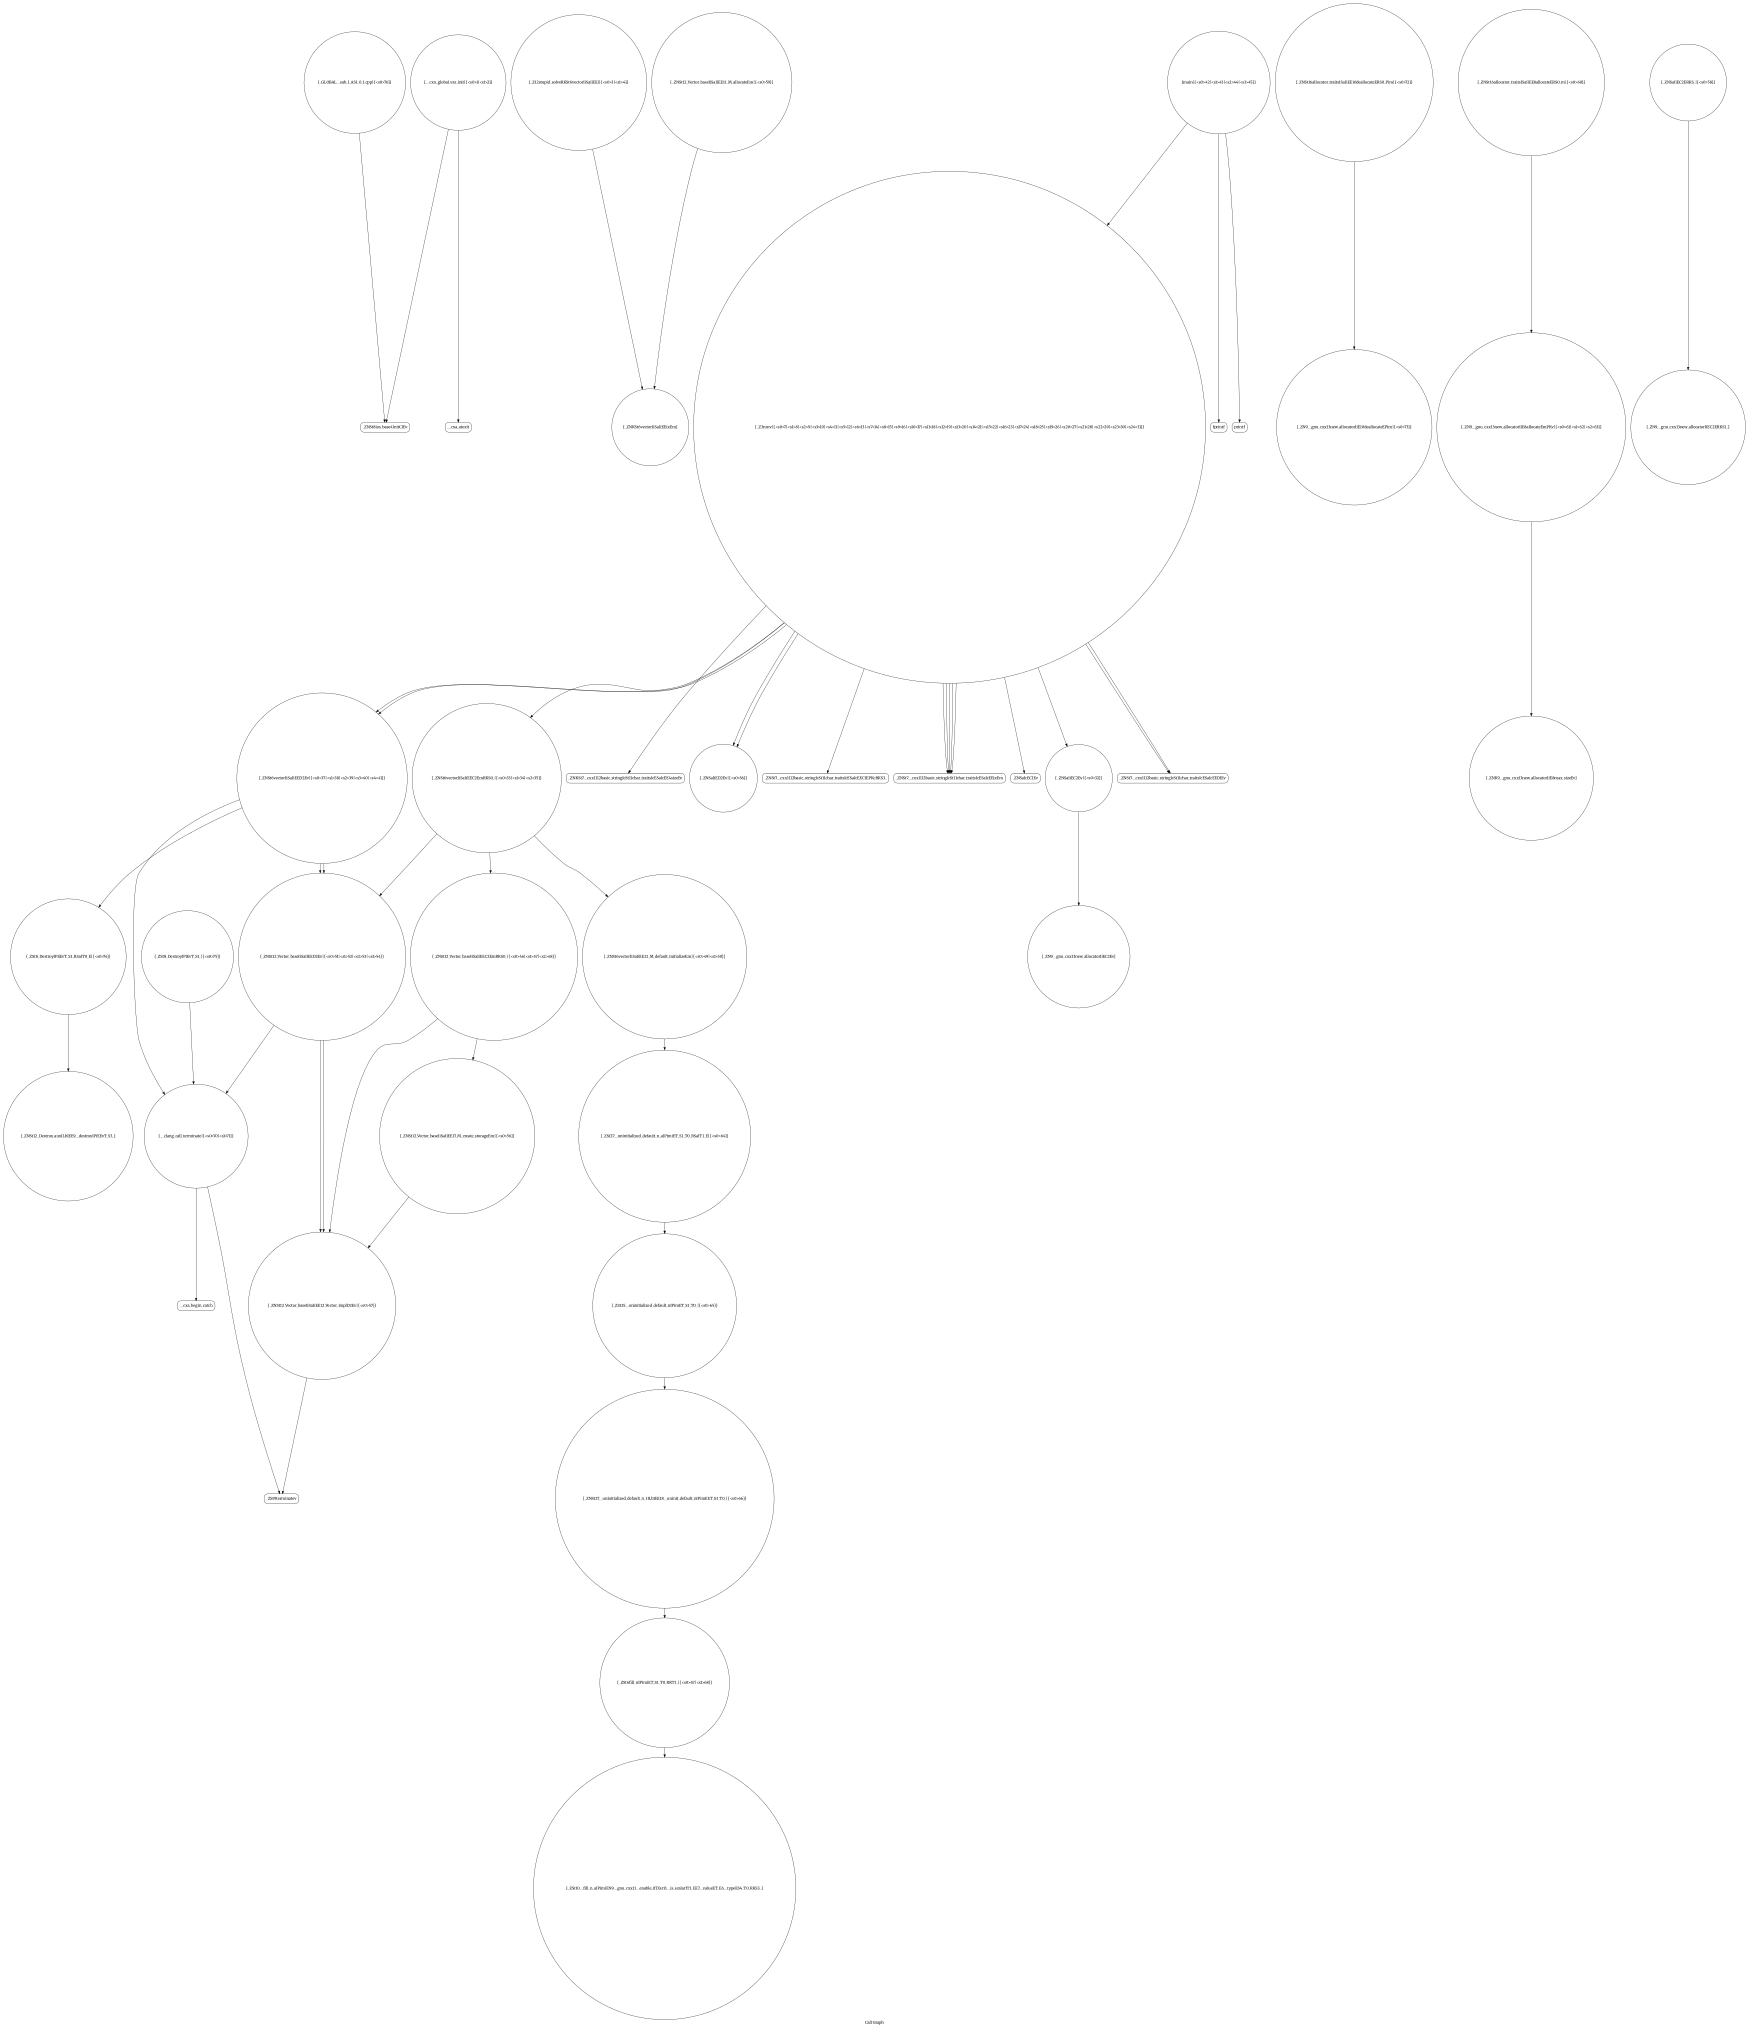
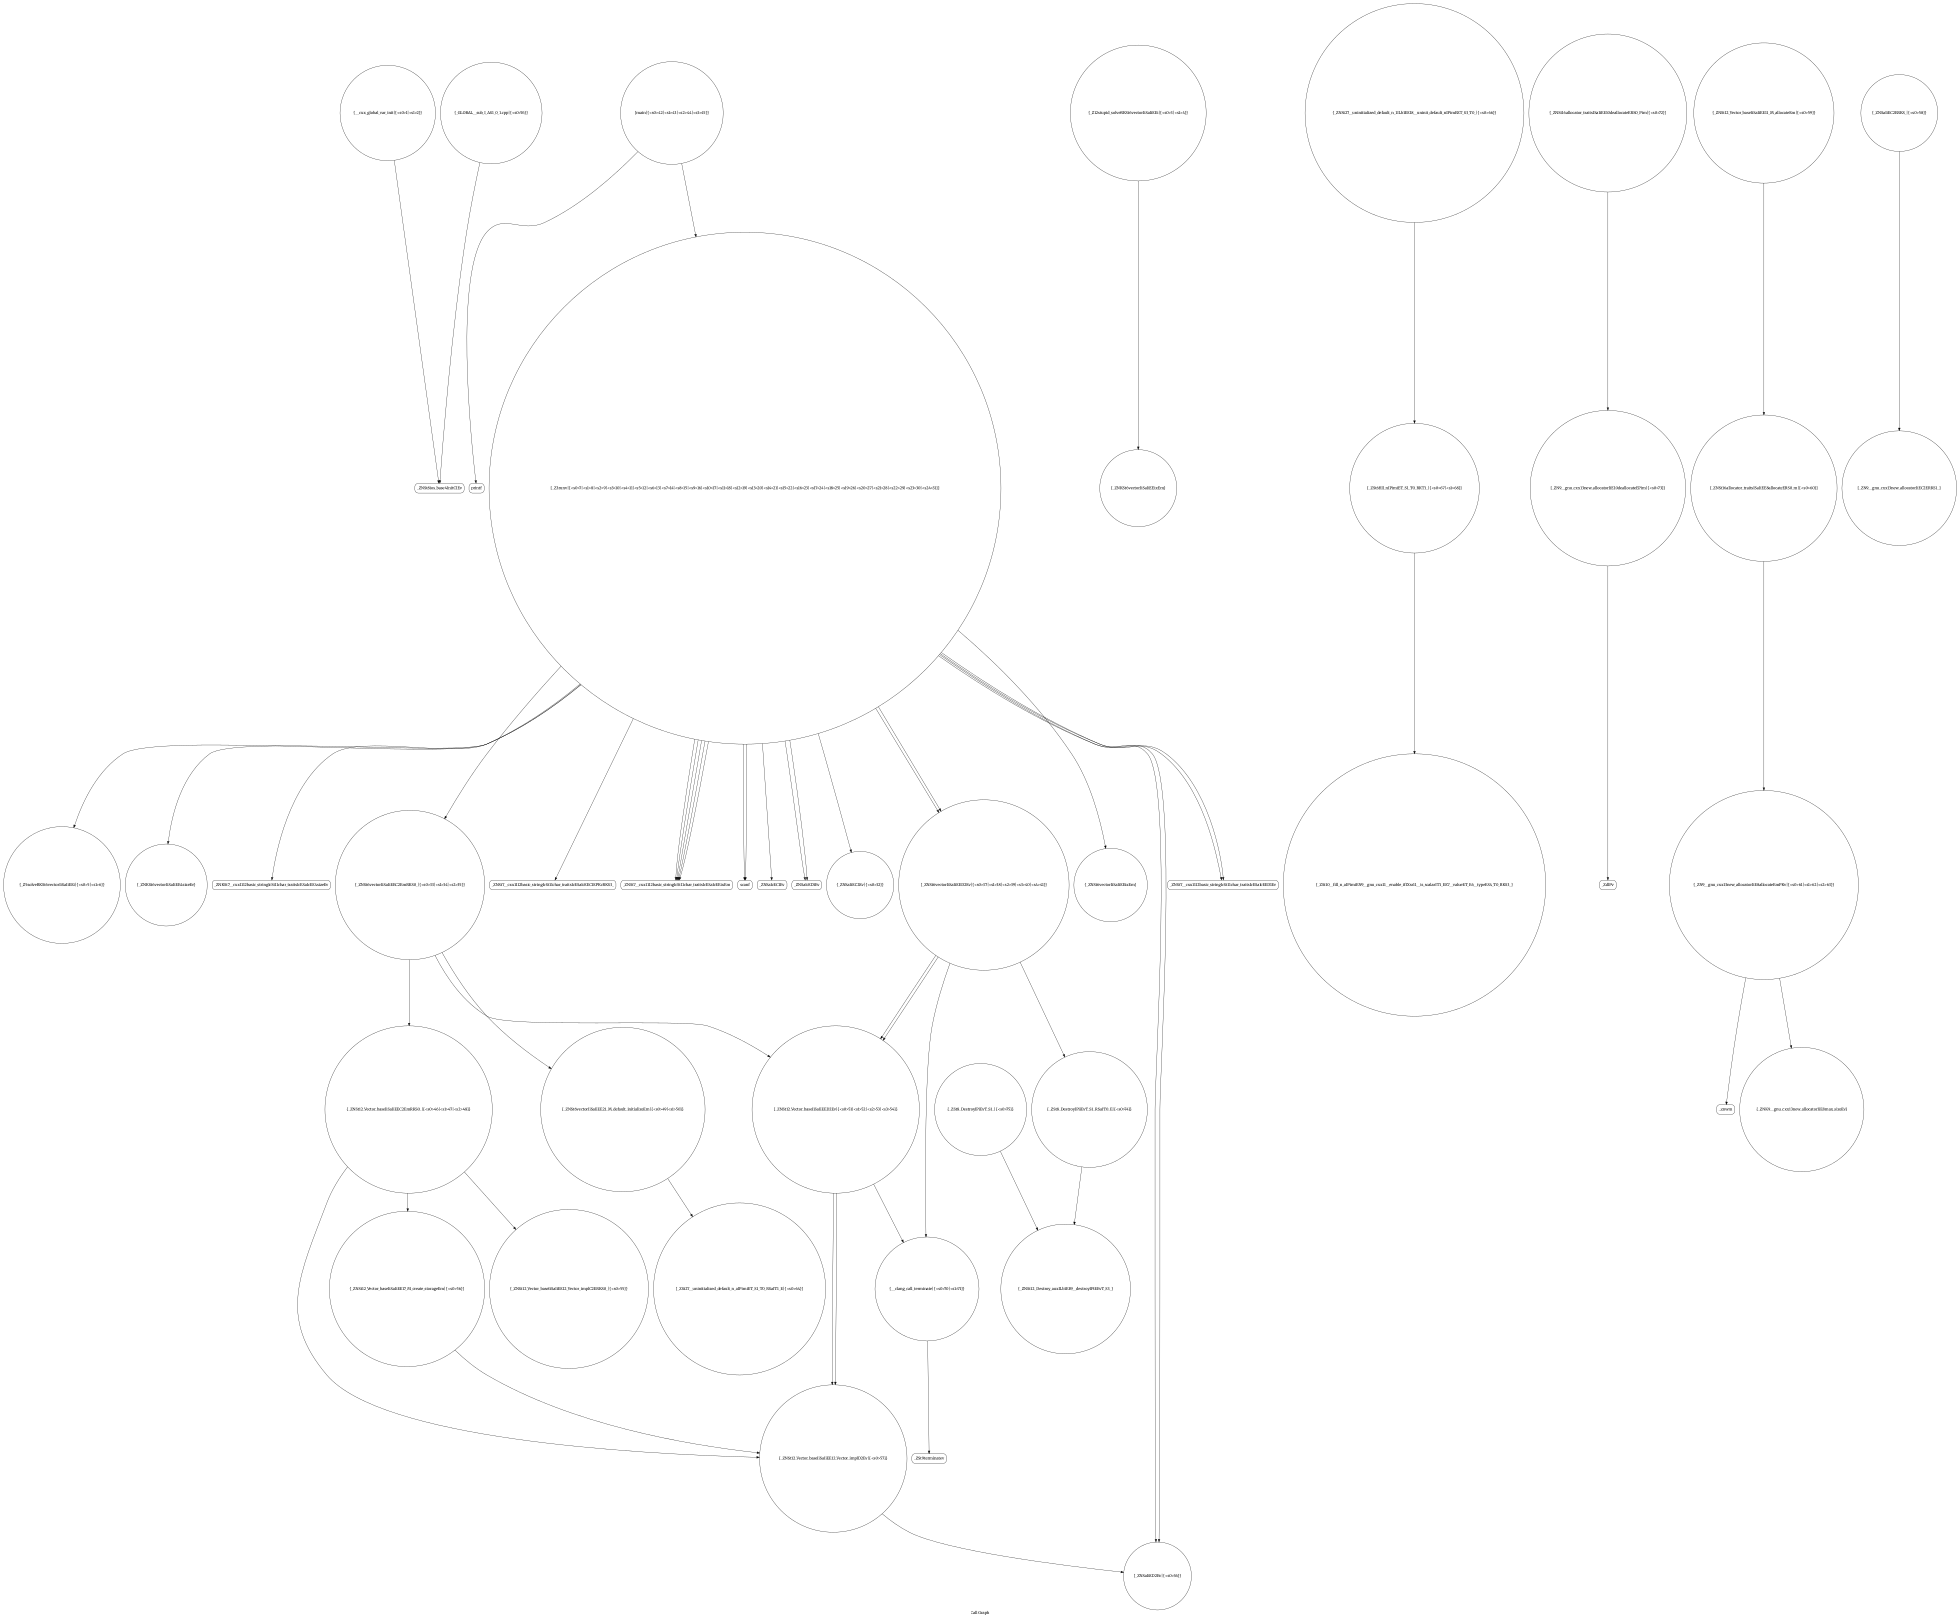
edge "{_ZNSt12_Vector_baseIiSaIiEE11_M_allocateEm|{<s0>59}}" -> "{_ZNKSt6vectorIiSaIiEEixEm}": now "{_ZNSt12_Vector_baseIiSaIiEE11_M_allocateEm|{<s0>59}}" -> "{_ZNSt16allocator_traitsISaIiEE8allocateERS0_m|{<s0>60}}"
node "__cxa_atexit": removed
node "fprintf": removed
node "{_Z5solveRKSt6vectorIiSaIiEEi|{<s0>5|<s1>6}}": added
node "{_ZNKSt6vectorIiSaIiEE4sizeEv}": added
node "scanf": added
node "_ZNSaIcED1Ev": added
node "{_ZNSt6vectorIiSaIiEEixEm}": added
node "_ZdlPv": added
node "{_ZN9__gnu_cxx13new_allocatorIiEC2Ev}": removed
edge "{_ZSt8_DestroyIPiEvT_S1_|{<s0>75}}" -> "{__clang_call_terminate|{<s0>70|<s1>71}}": now "{_ZSt8_DestroyIPiEvT_S1_|{<s0>75}}" -> "{_ZNSt12_Destroy_auxILb1EE9__destroyIPiEEvT_S3_}"
node "_Znwm": added
node "{_ZNSt12_Vector_baseIiSaIiEE12_Vector_implC2ERKS0_|{<s0>55}}": added
node "__cxa_begin_catch": removed
node "{_ZSt25__uninitialized_default_nIPimET_S1_T0_|{<s0>65}}": removed
edge "{_ZNSt12_Vector_baseIiSaIiEE12_Vector_implD2Ev|{<s0>57}}" -> "_ZSt9terminatev": now "{_ZNSt12_Vector_baseIiSaIiEE12_Vector_implD2Ev|{<s0>57}}" -> "{_ZNSaIiED2Ev|{<s0>36}}"
